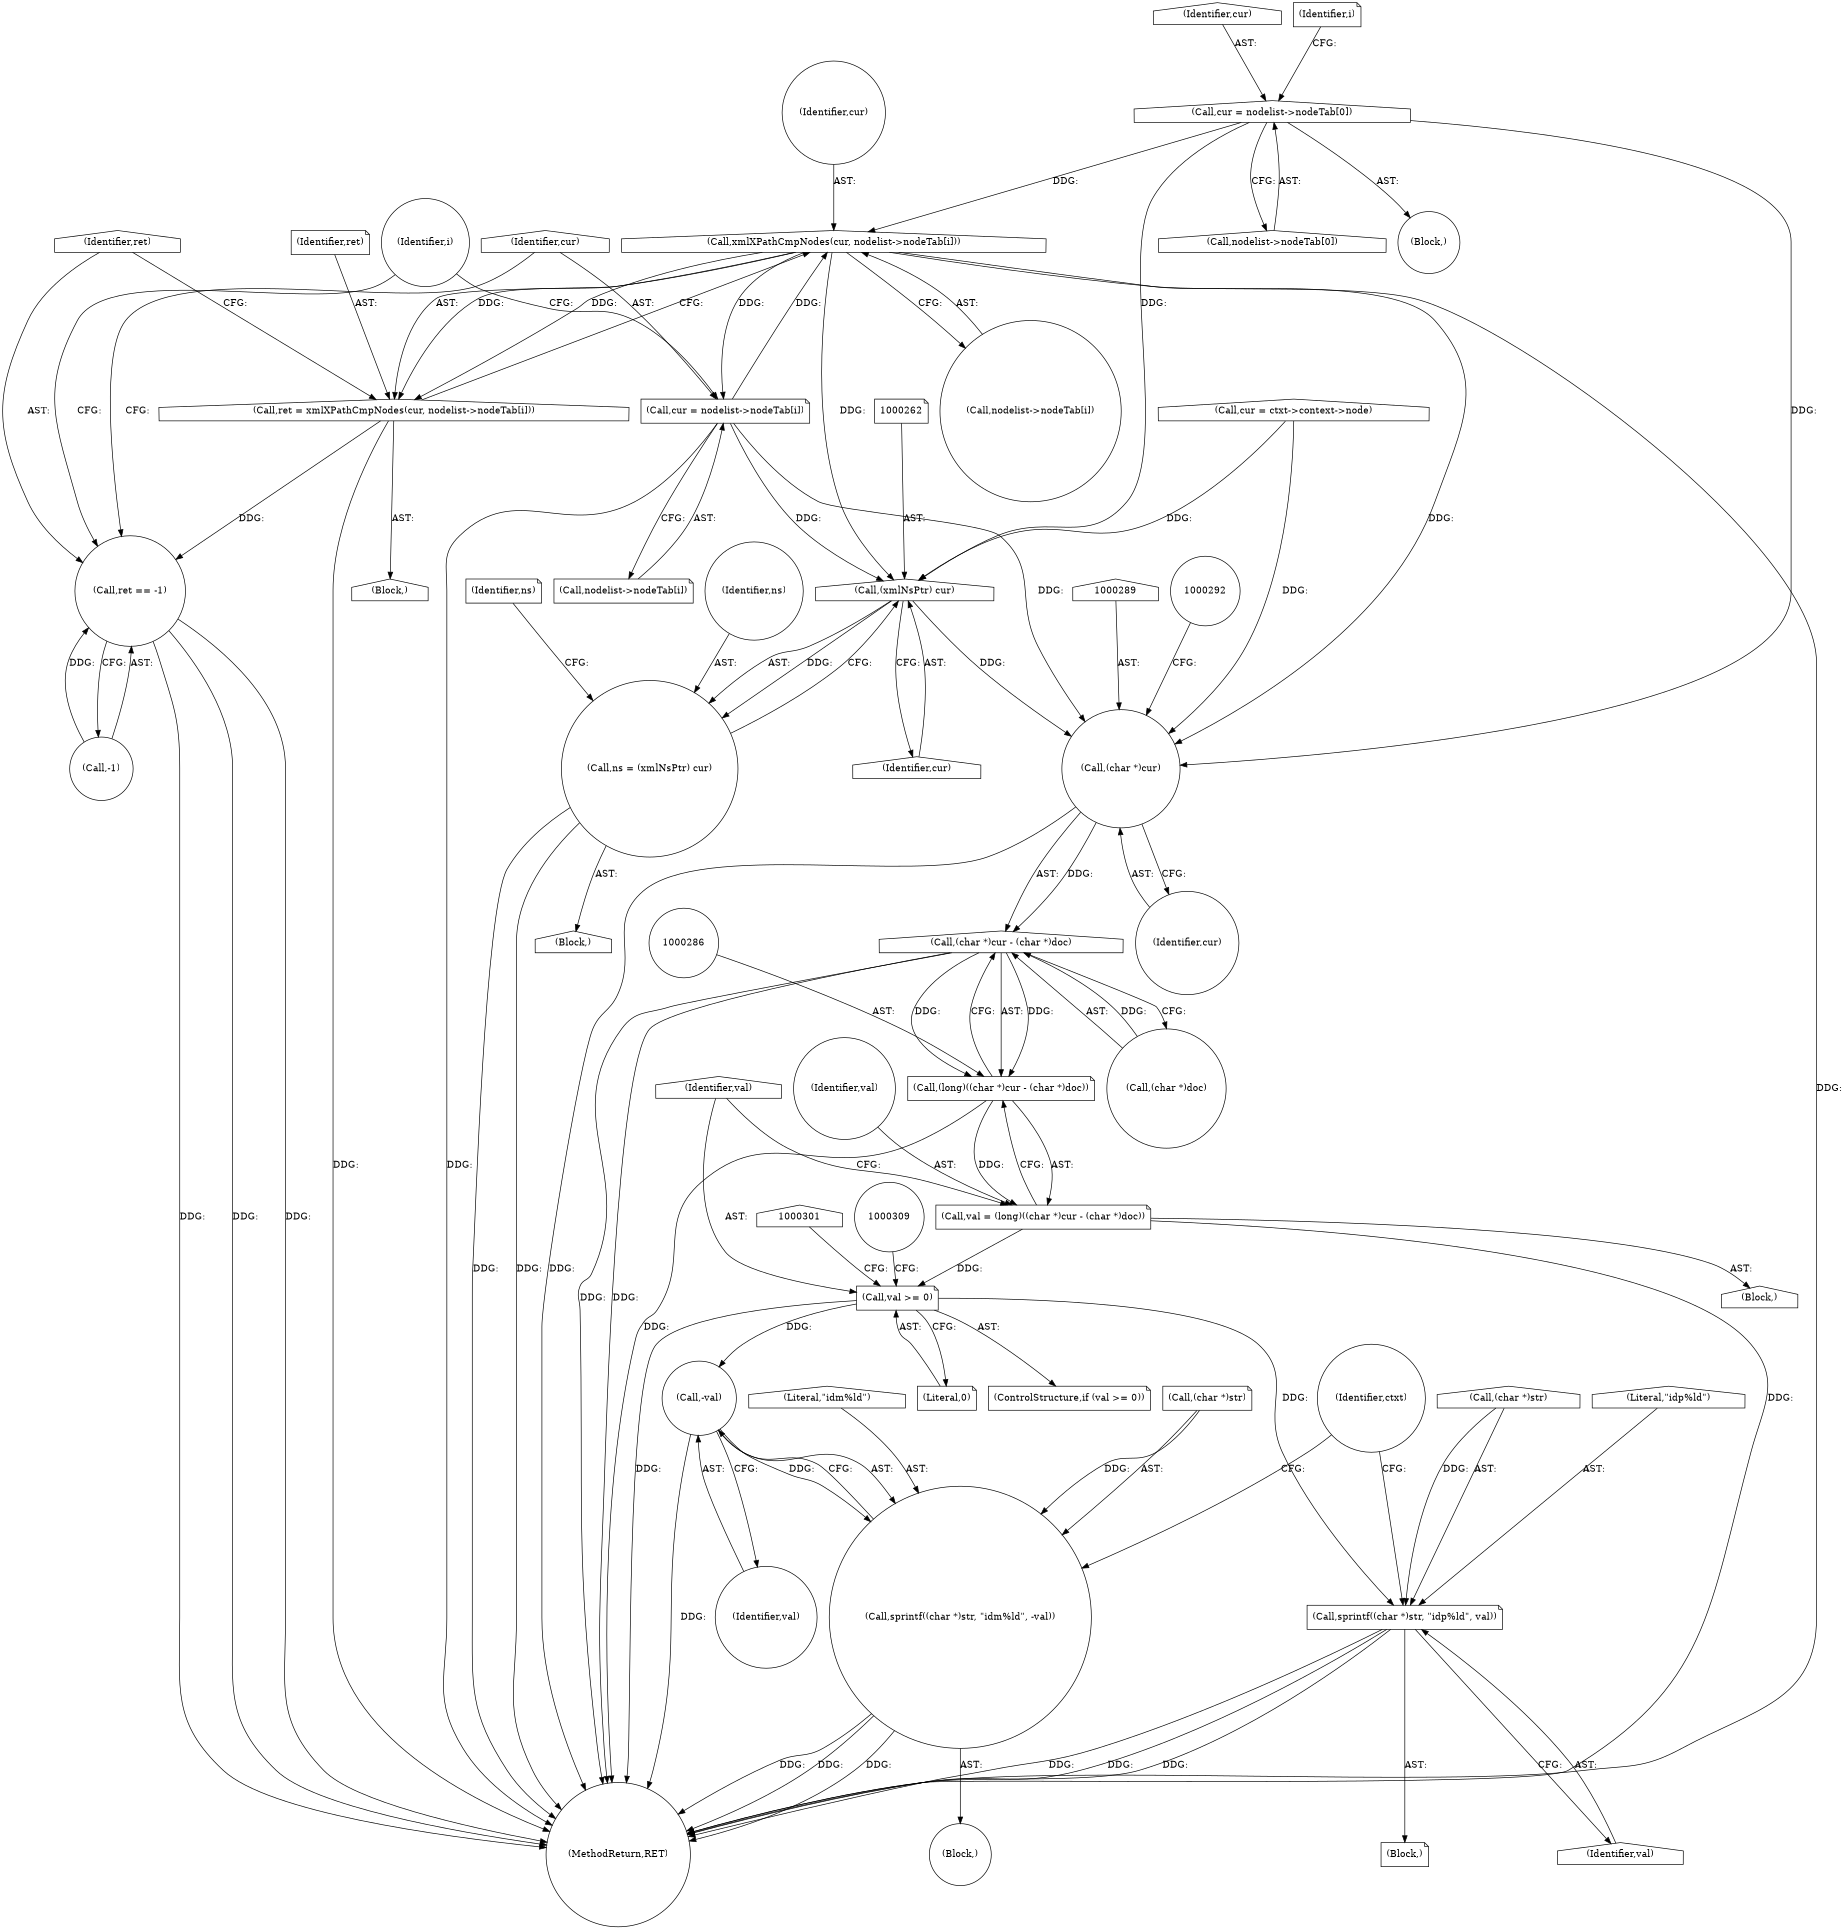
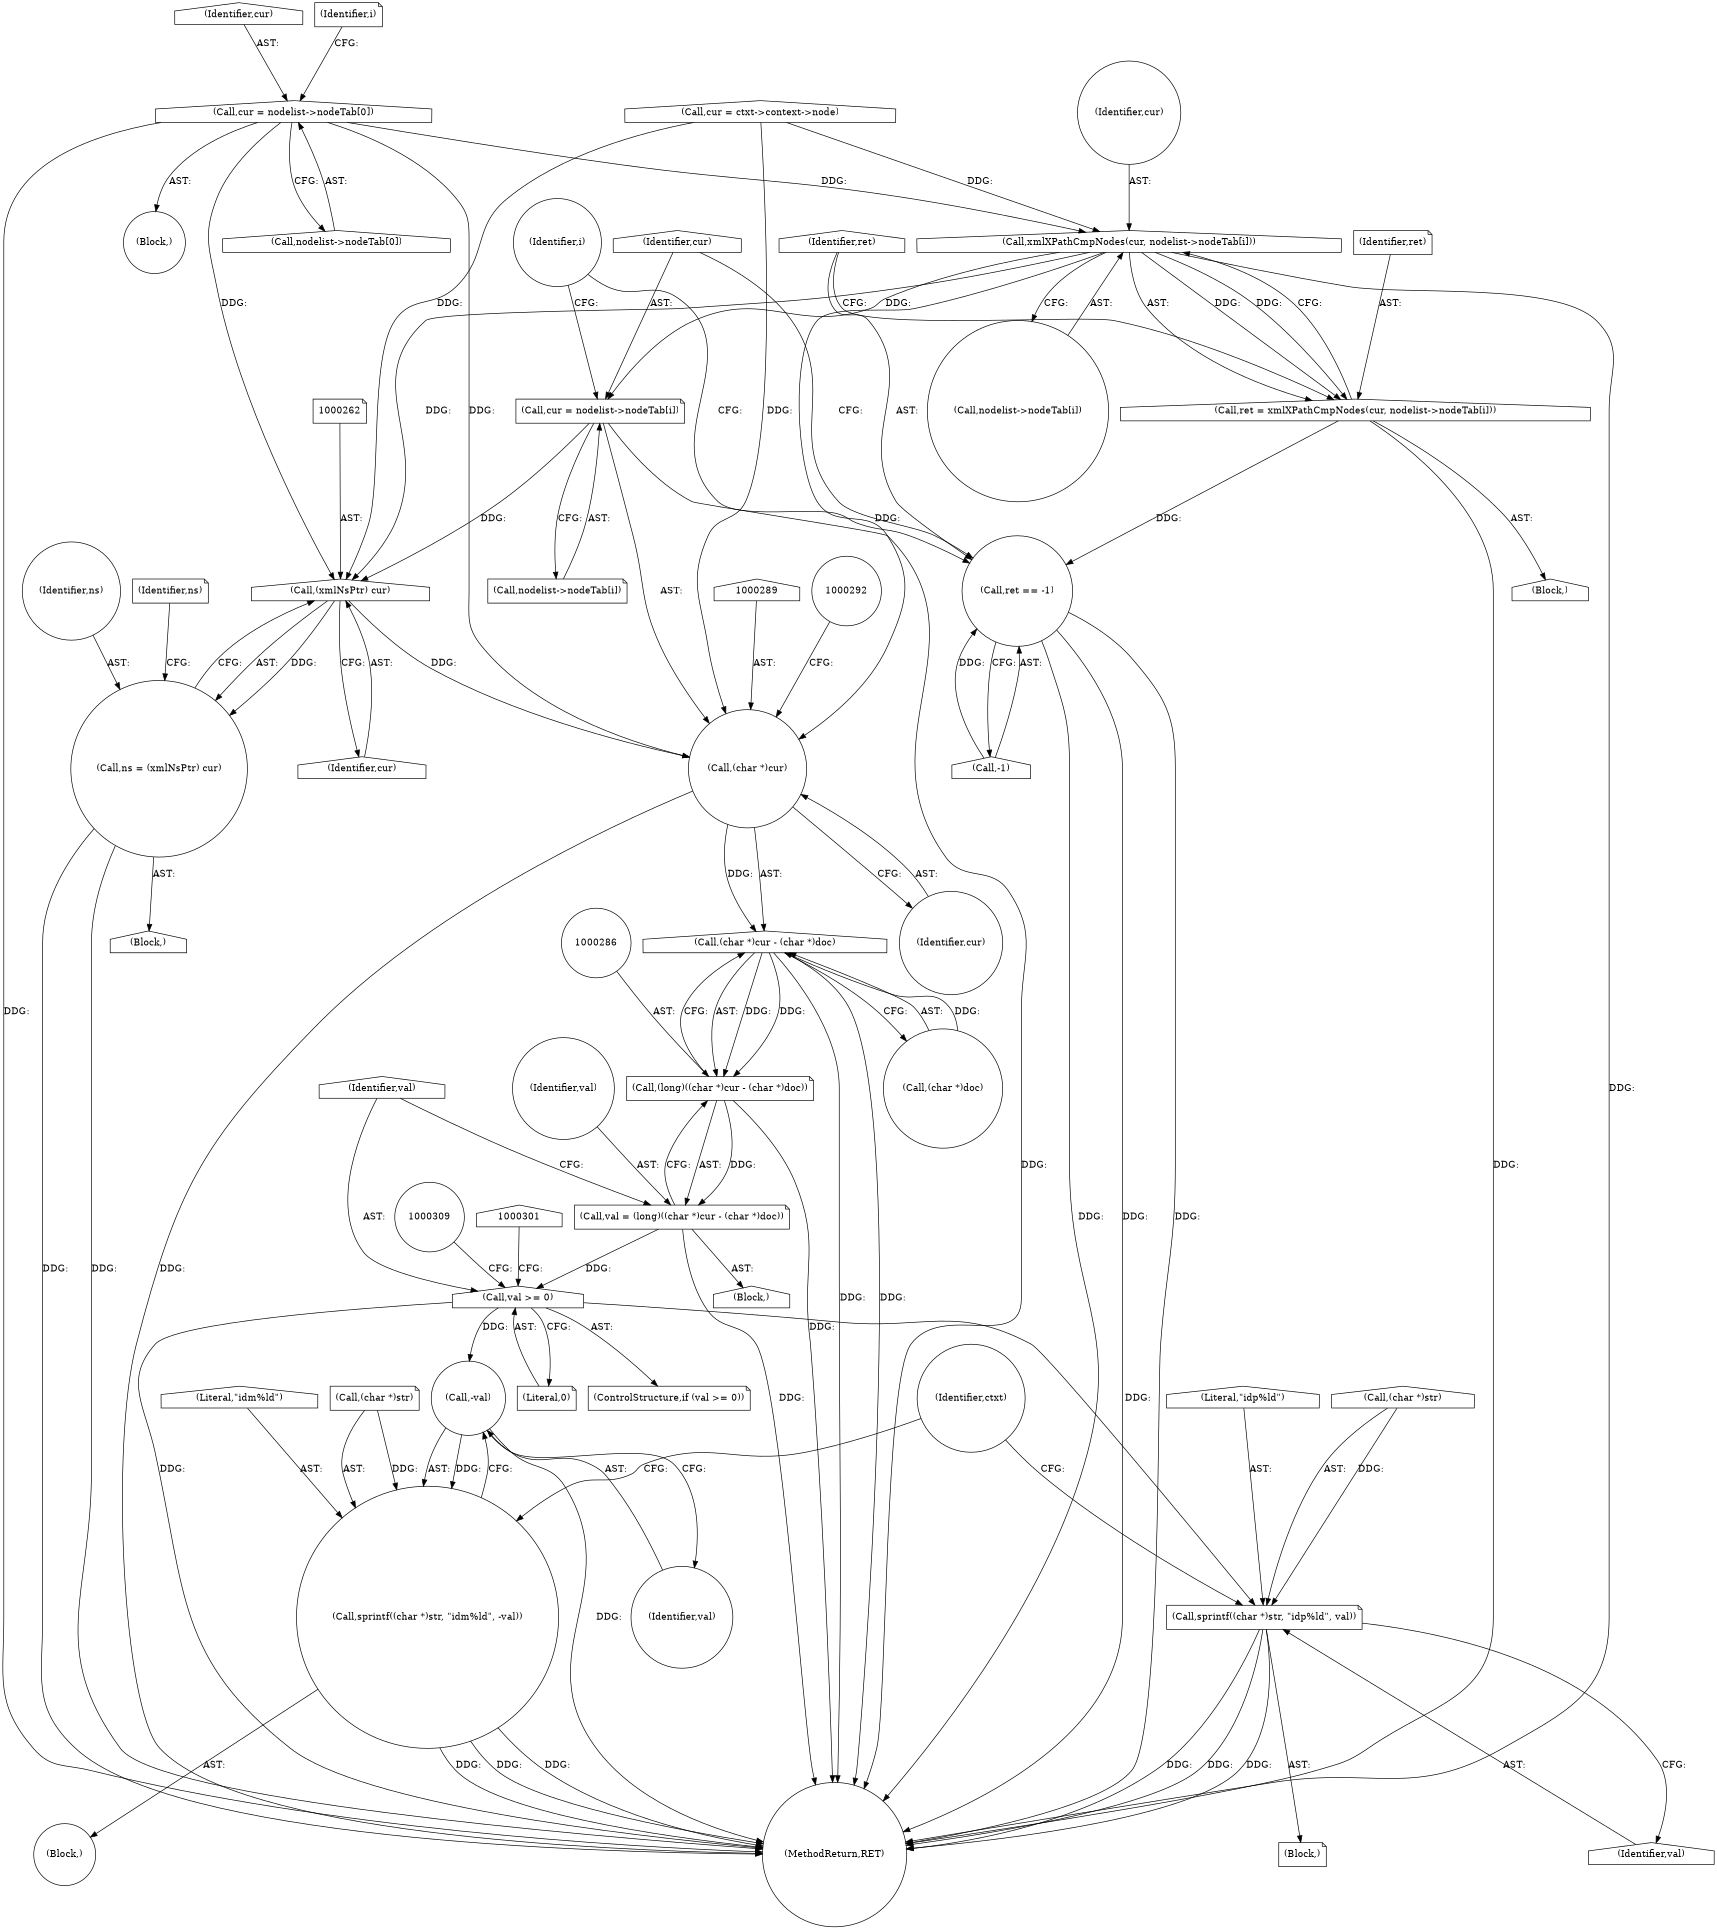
edge "(Call,cur = nodelist->nodeTab[i])" -> "(Call,xmlXPathCmpNodes(cur, nodelist->nodeTab[i]))": now "(Call,cur = ctxt->context->node)" -> "(Call,xmlXPathCmpNodes(cur, nodelist->nodeTab[i]))"
edge "(Call,cur = nodelist->nodeTab[i])" -> "(Call,(char *)cur)": label "DDG: " -> "AST: "
node "(Call,-1)": shape circle -> house
edge "(Call,cur = nodelist->nodeTab[0])" -> "(MethodReturn,RET)": added, label "DDG:"
node "(Call,val >= 0)": shape note -> house
